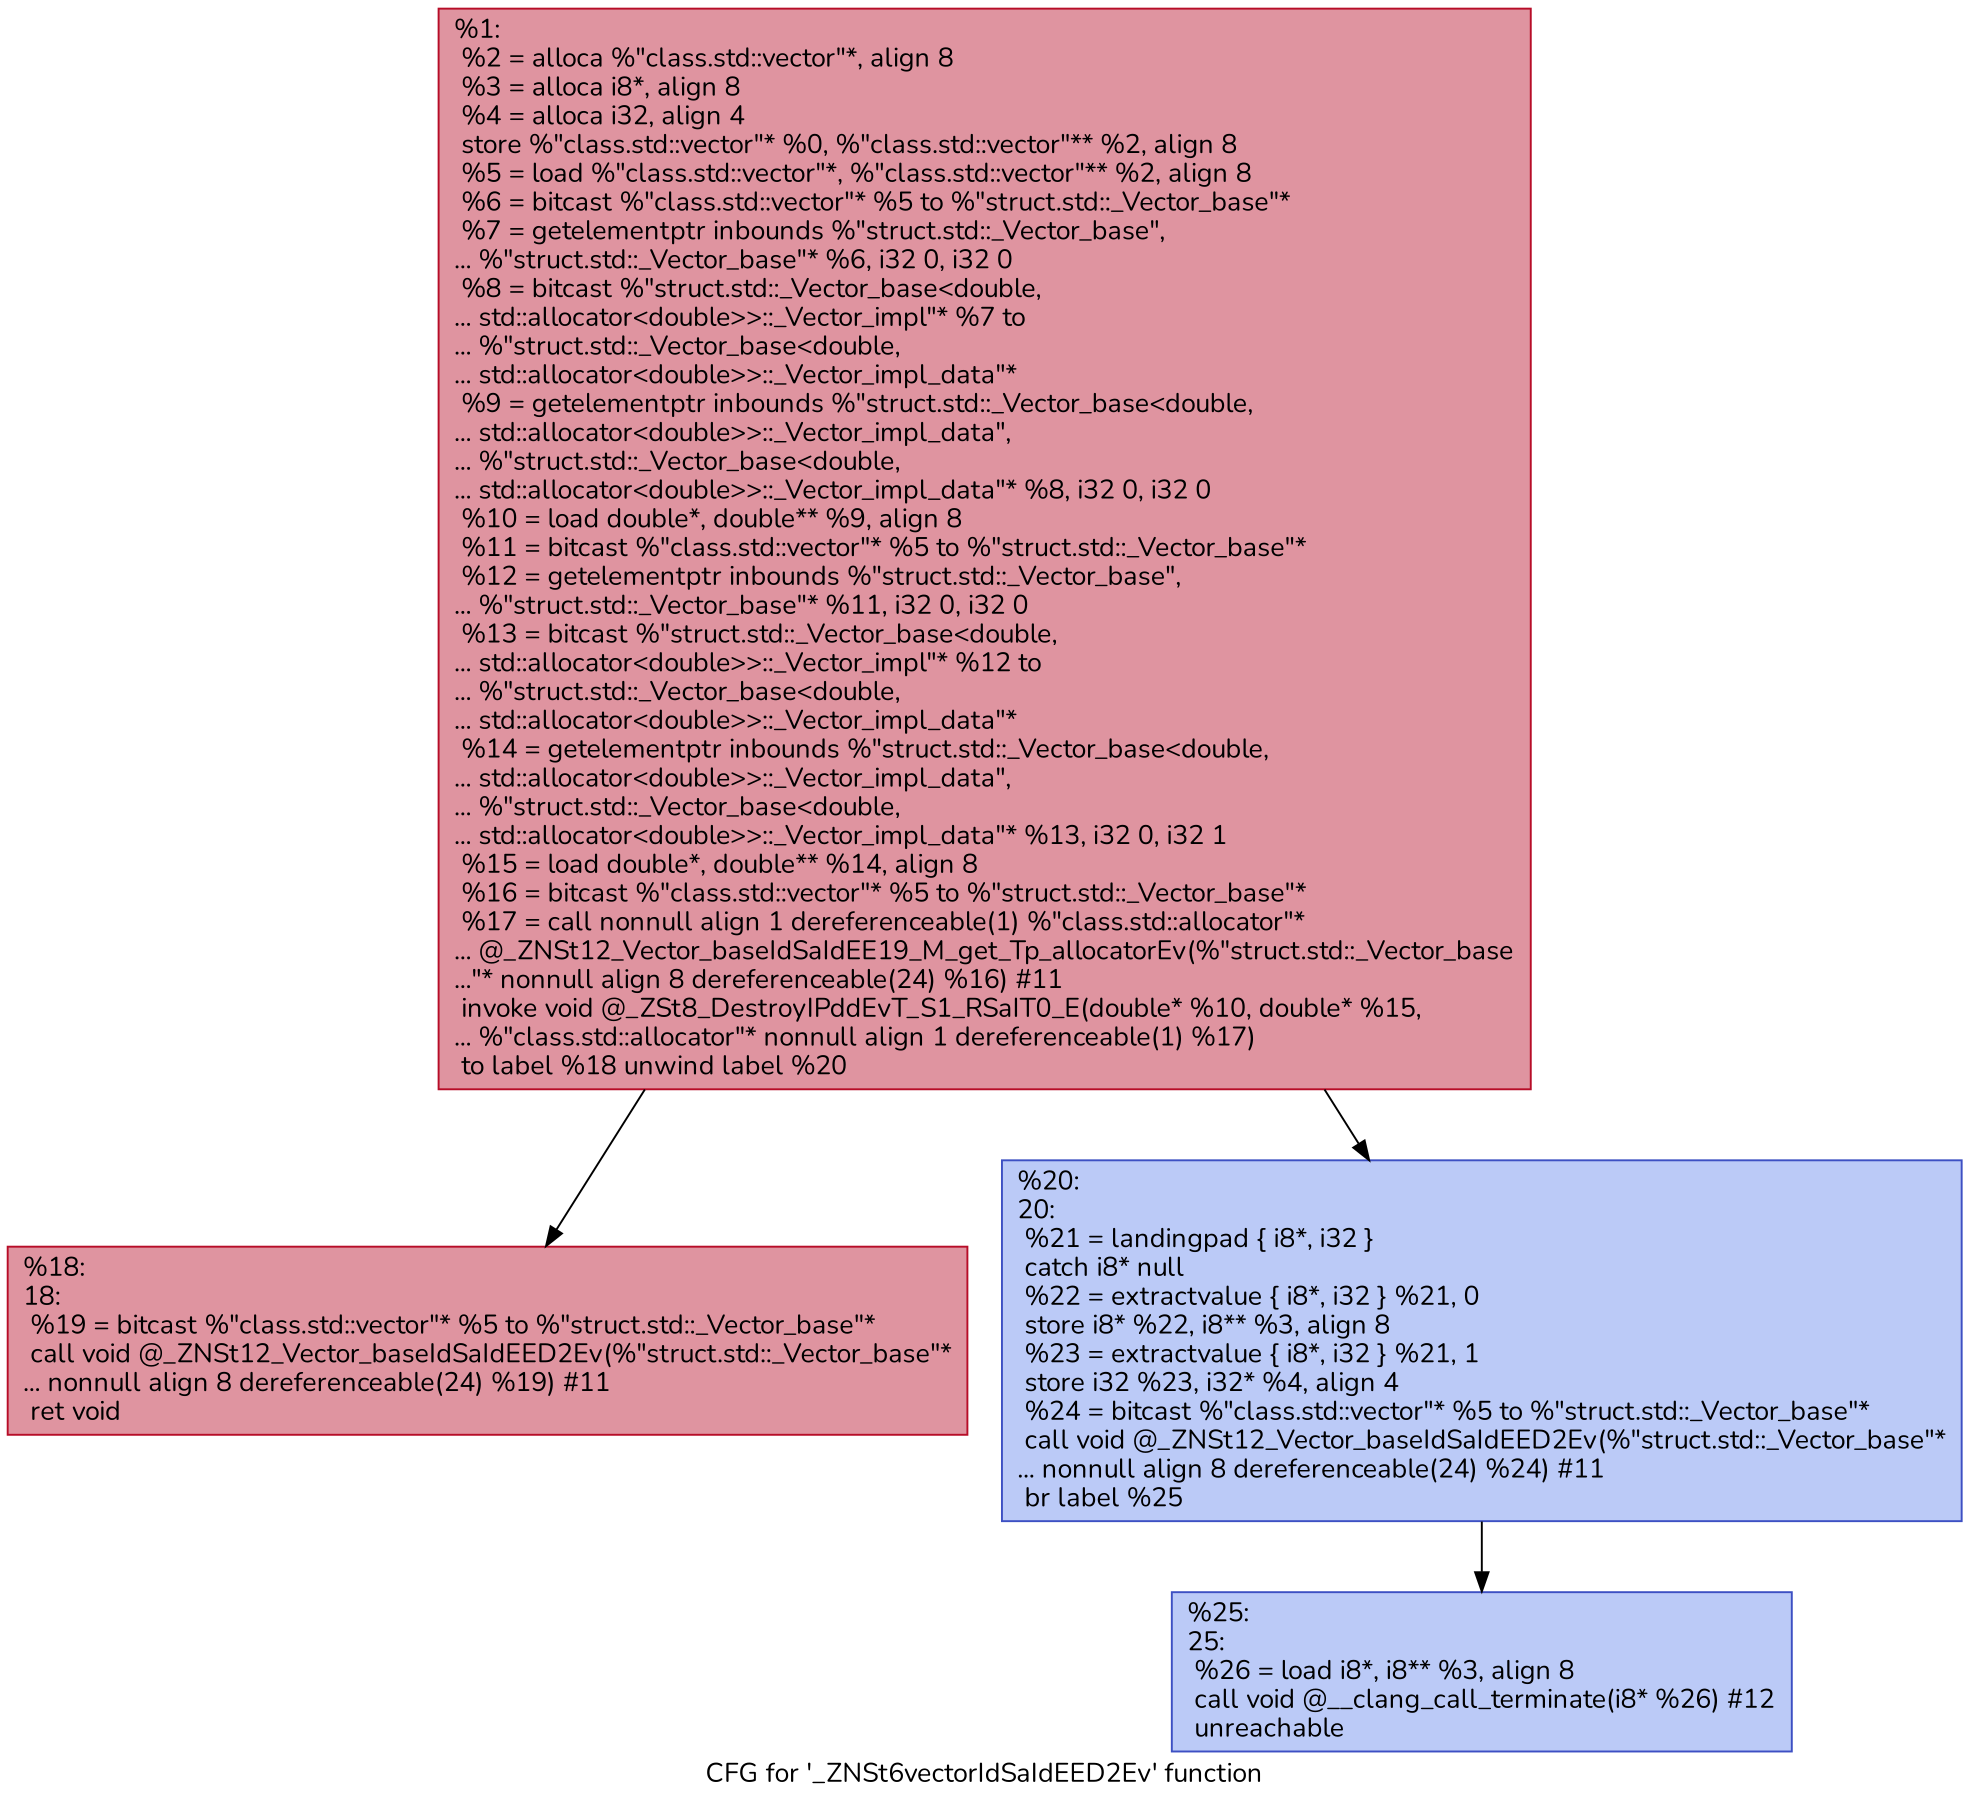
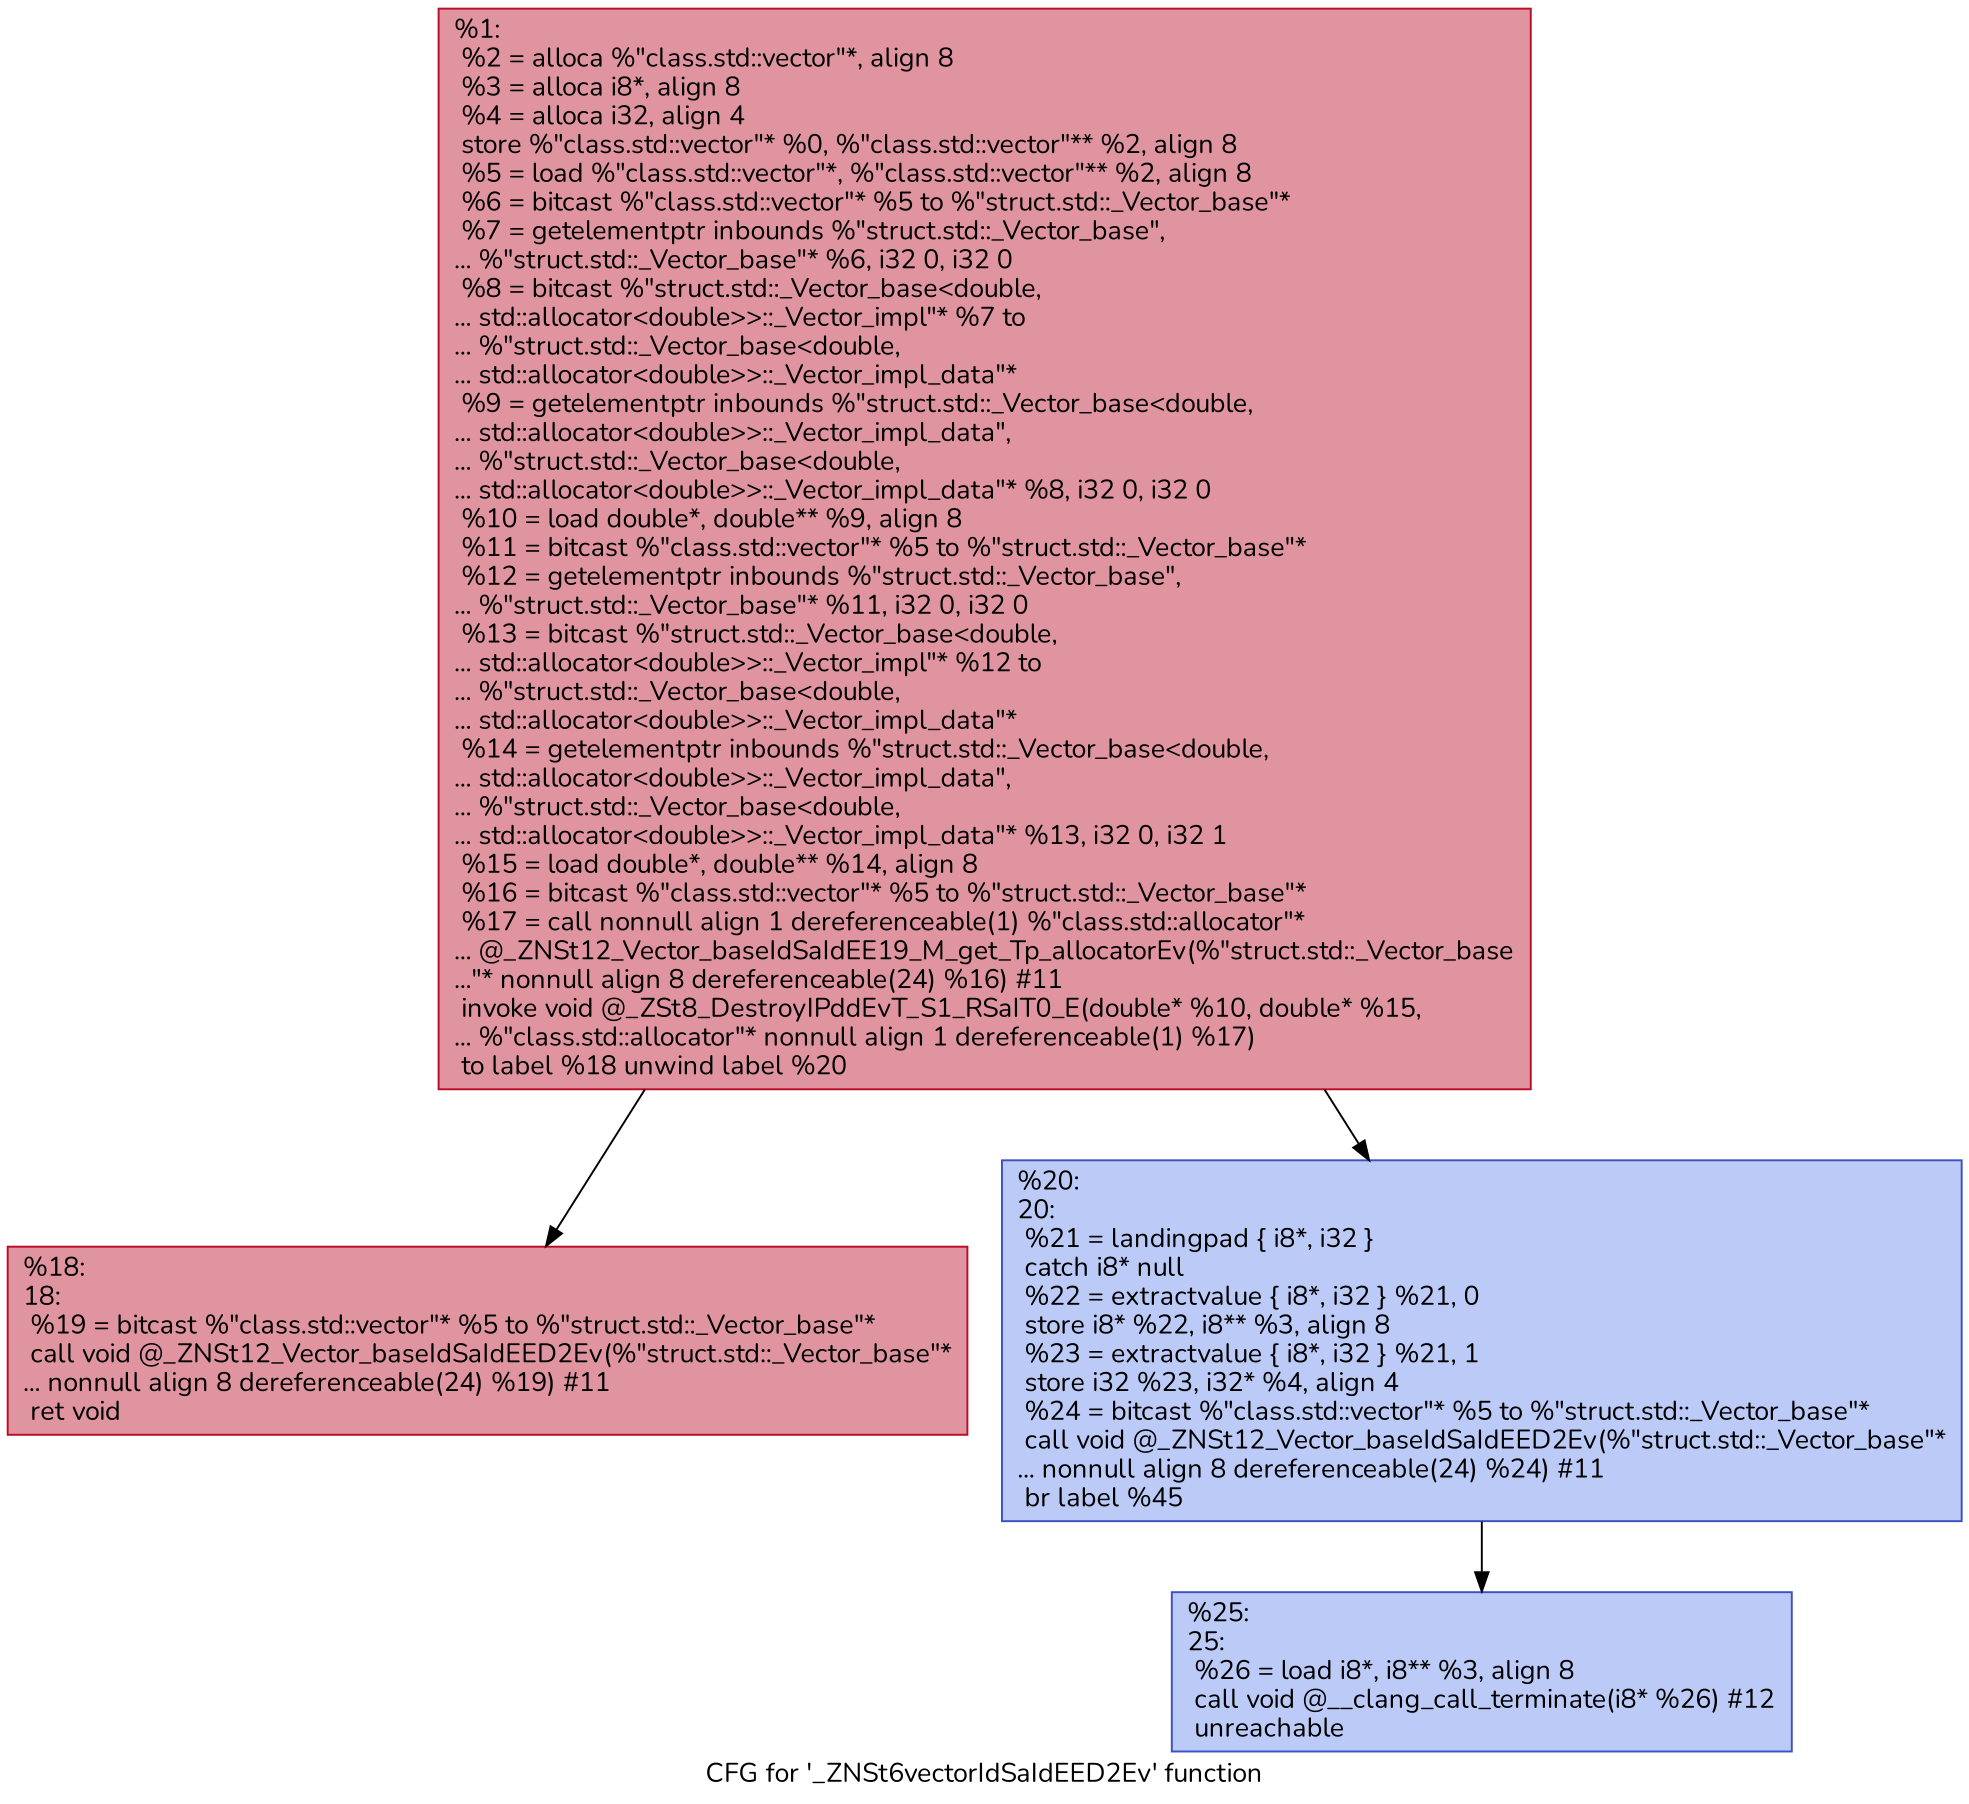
node "%20:": text "br label %25" -> "br label %45"
